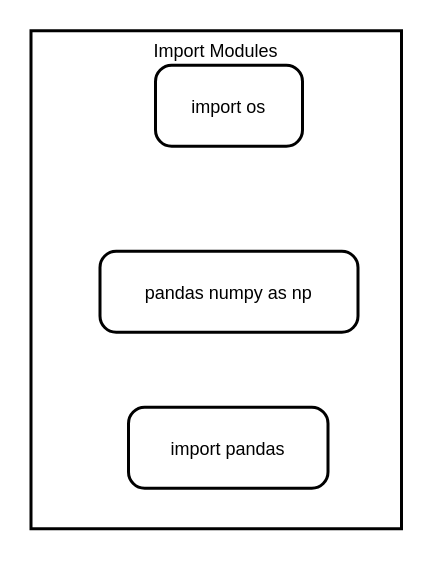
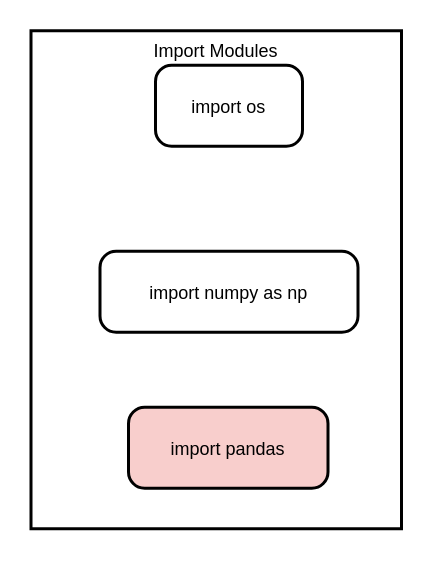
node "pandas numpy as np": label "pandas numpy as np" -> "import numpy as np"
node "import pandas": fillcolor #ffffff -> #f8cecc
